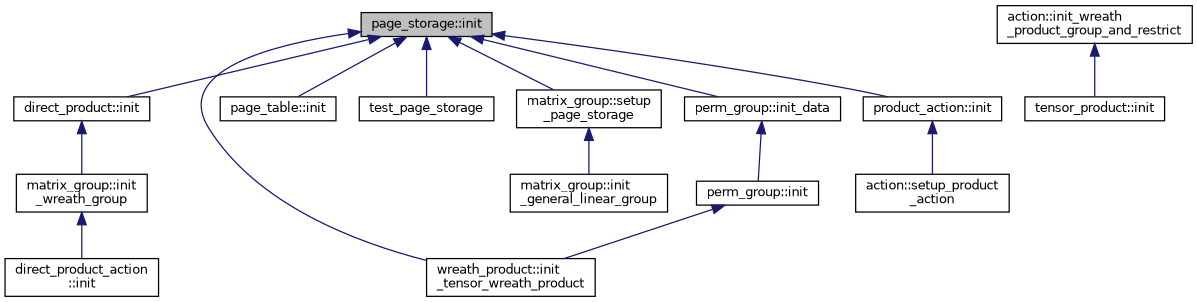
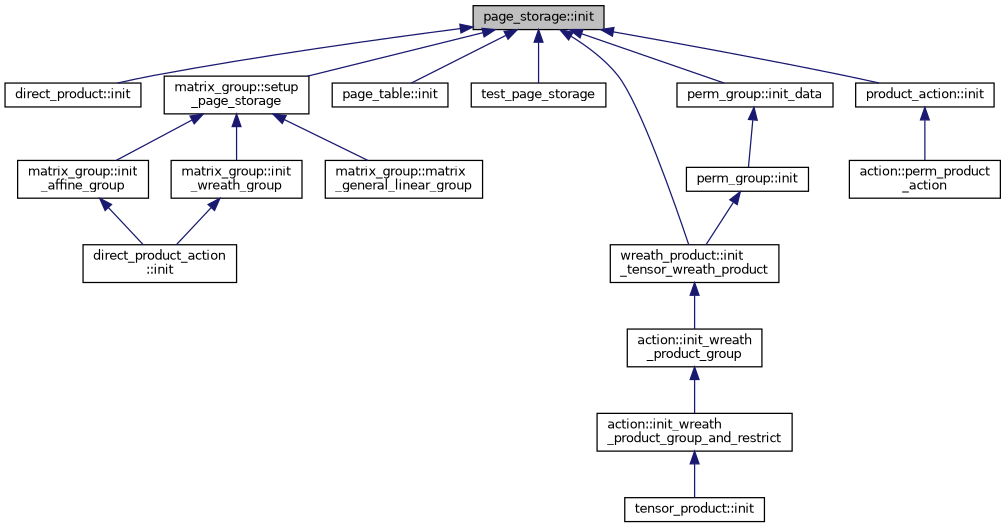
edge "matrix_group::init _wreath_group" -> "direct_product::init": now "matrix_group::init _wreath_group" -> "matrix_group::setup _page_storage"
node "matrix_group::init _affine_group": added
node "matrix_group::init _general_linear_group": label "matrix_group::init _general_linear_group" -> "matrix_group::matrix _general_linear_group"
node "action::setup_product _action": label "action::setup_product _action" -> "action::perm_product _action"
node "action::init_wreath _product_group": added
